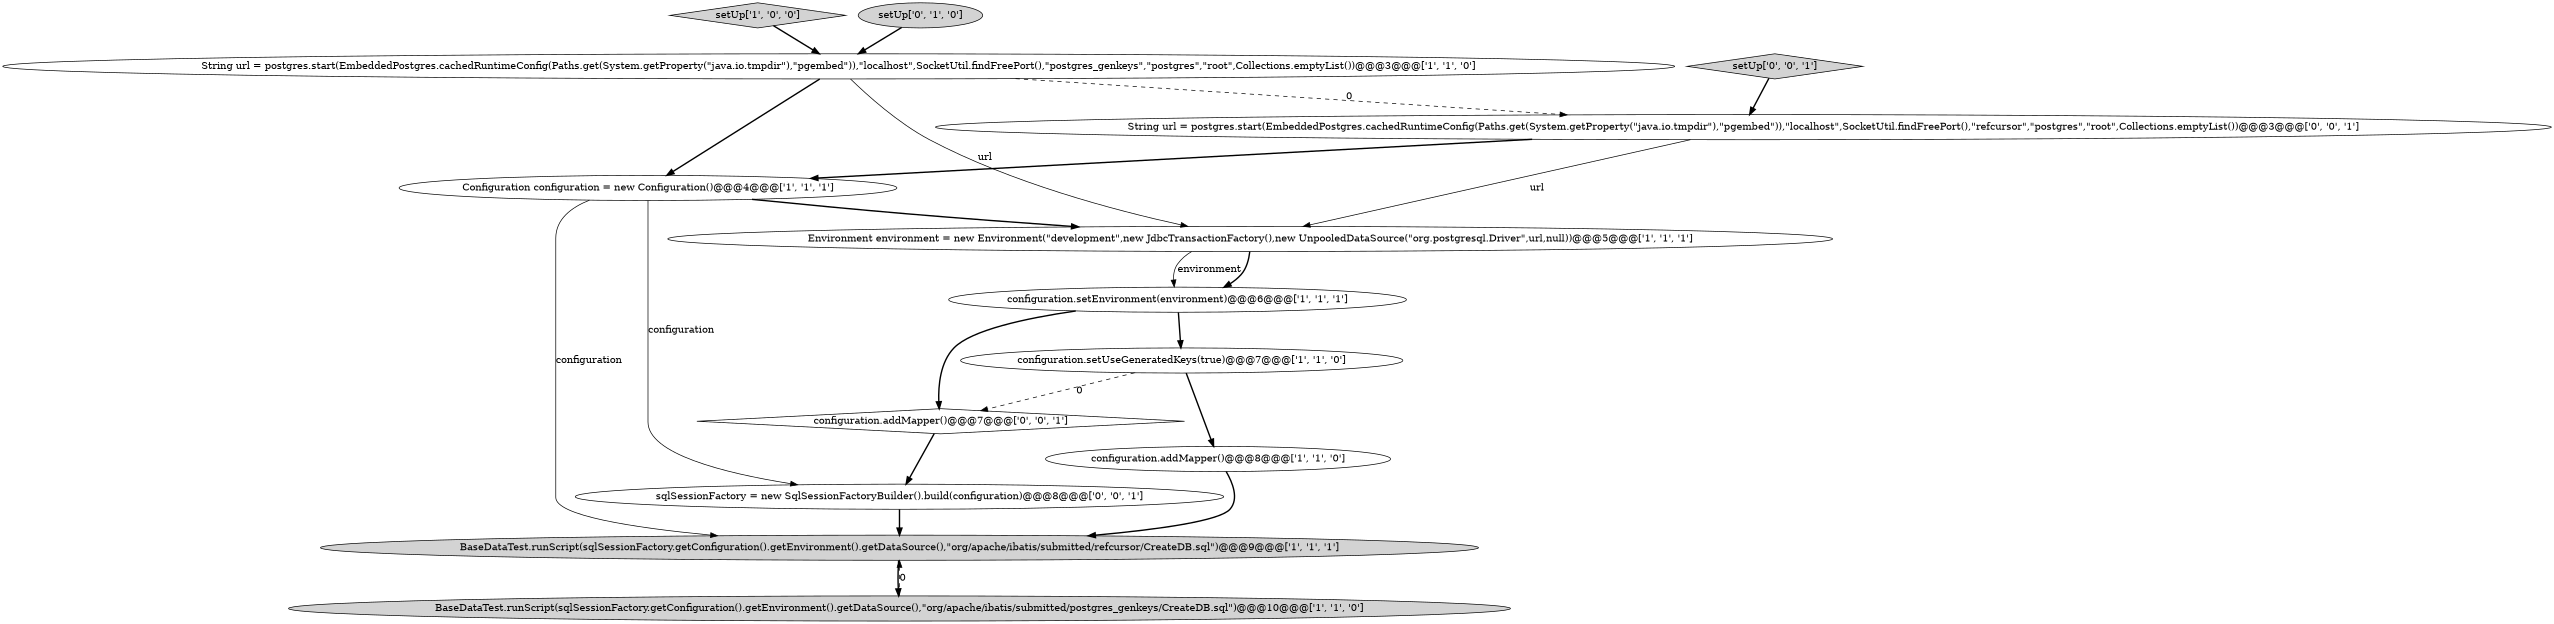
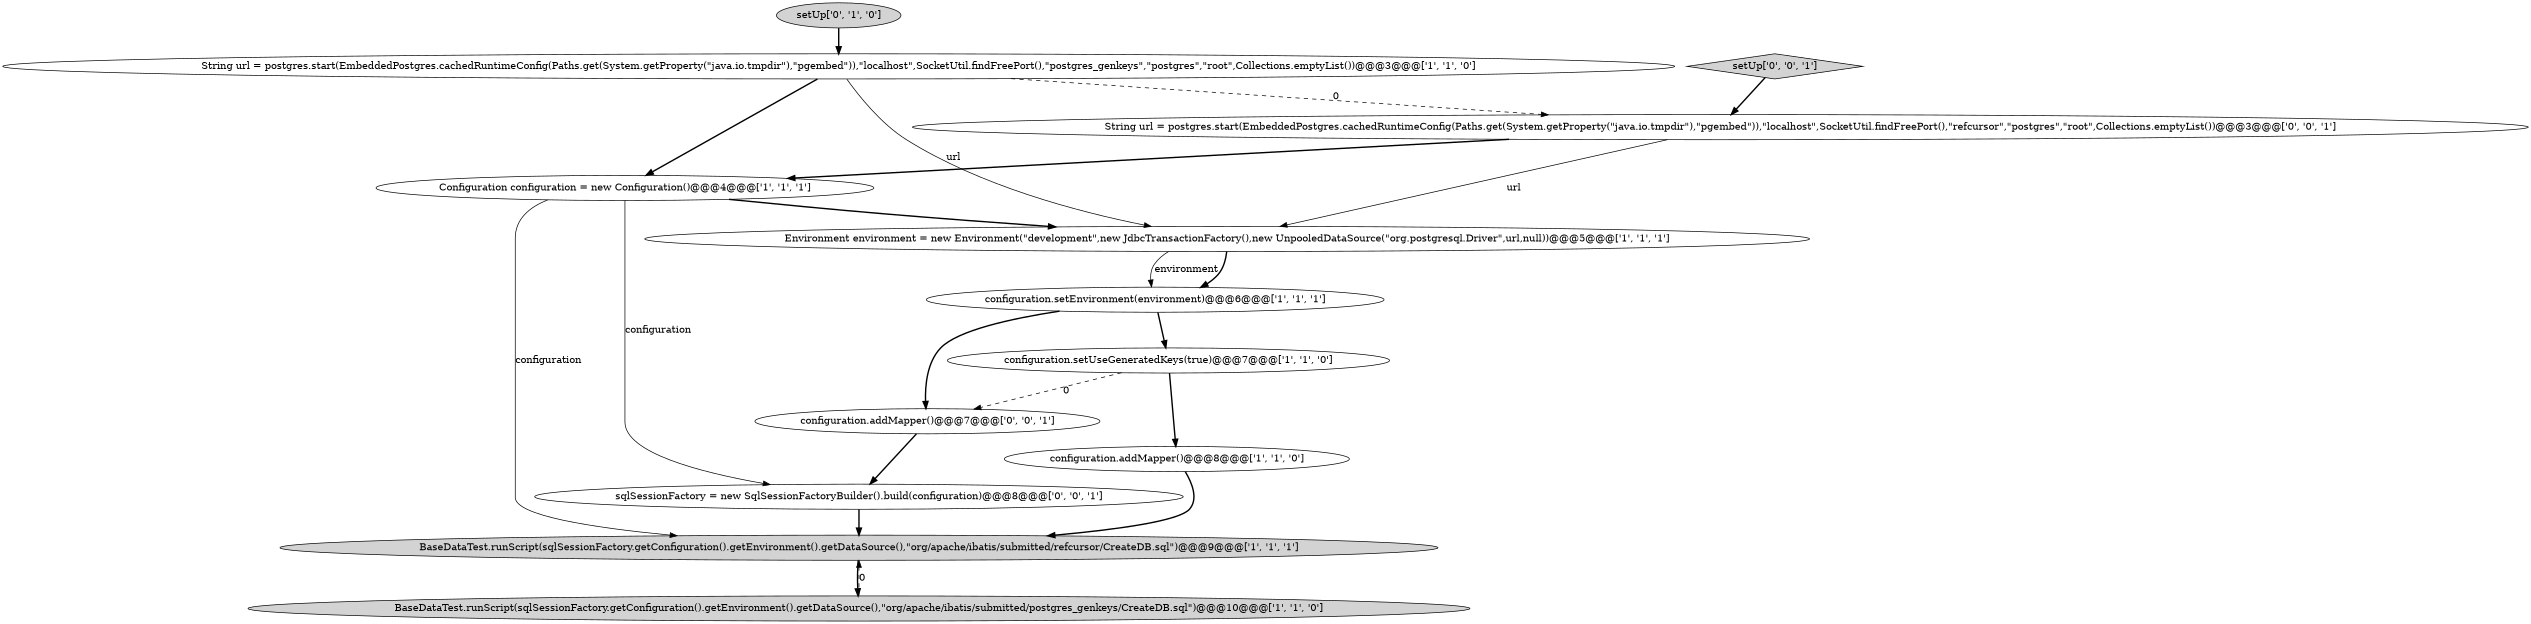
node "setUp['1', '0', '0']": removed
node "configuration.addMapper()@@@7@@@['0', '0', '1']": shape diamond -> ellipse
